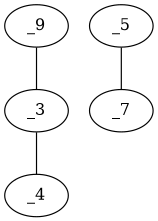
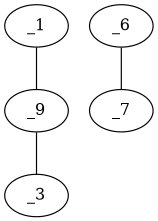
node "_1": added
node "_5": label "_5" -> "_6"
node "_4": removed
